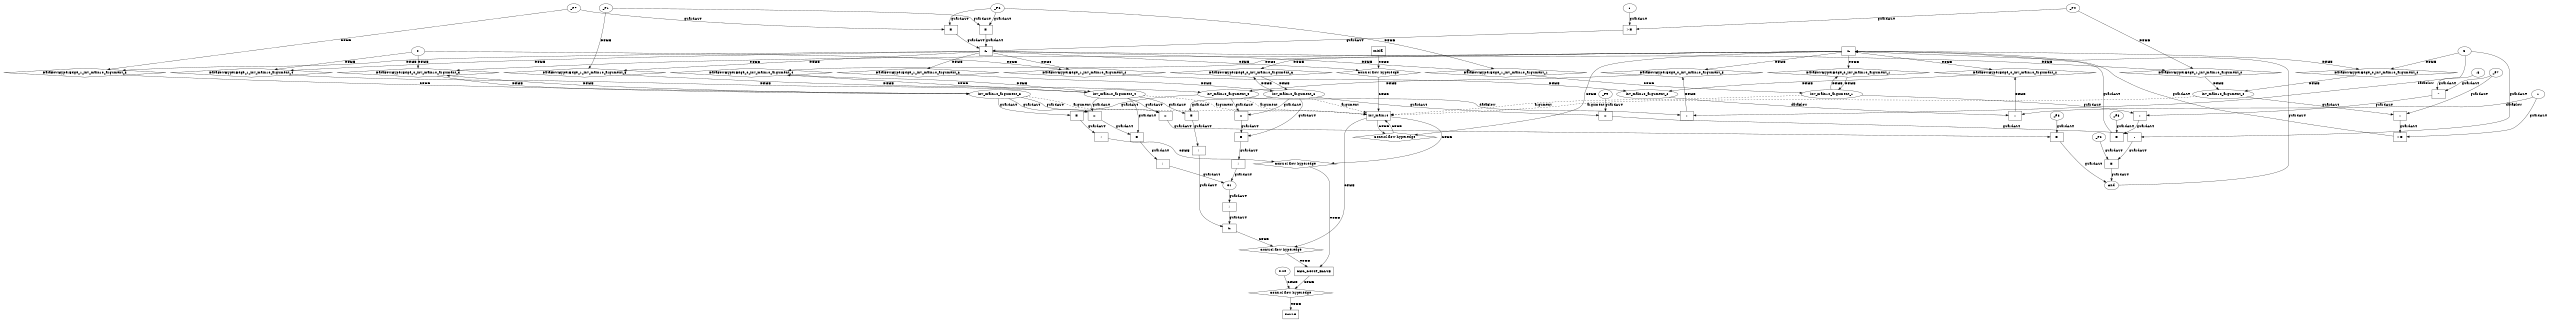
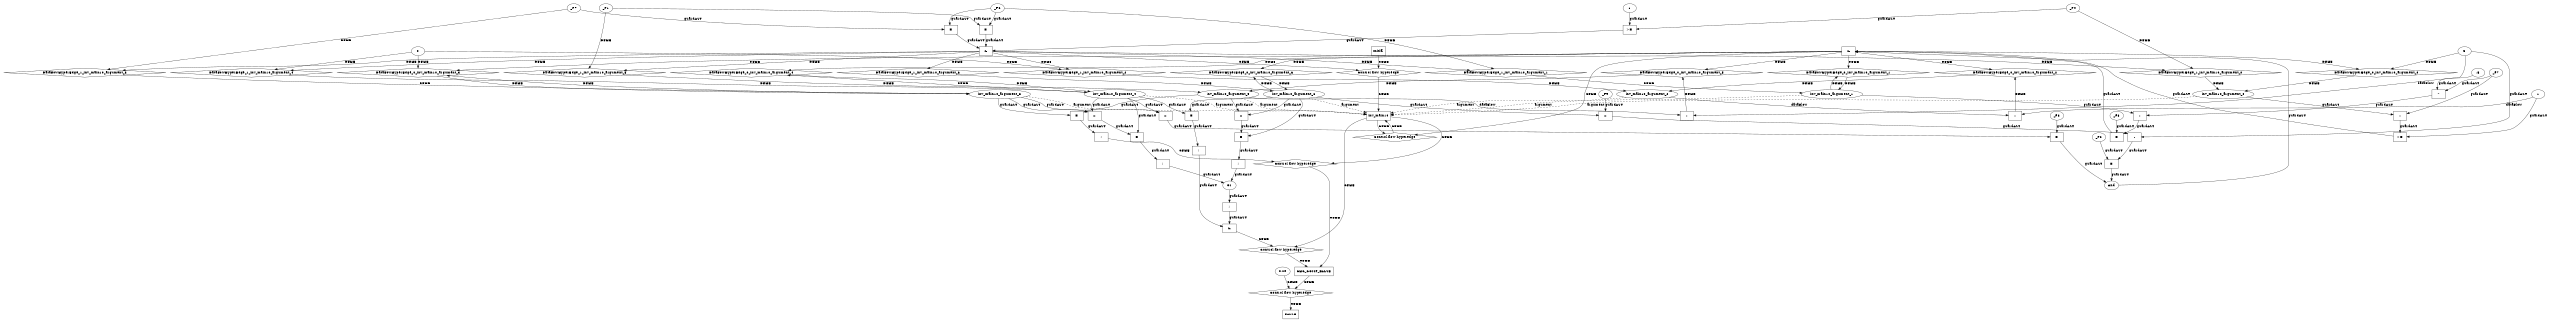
edge "inv_main10_argument_2" -> "inv_main10": added, label "argument"
